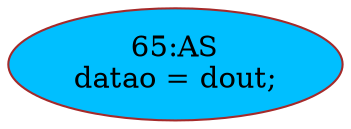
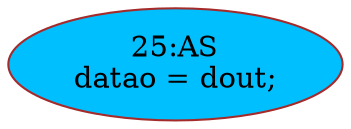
node "65:AS datao = dout;": label "65:AS datao = dout;" -> "25:AS datao = dout;"
